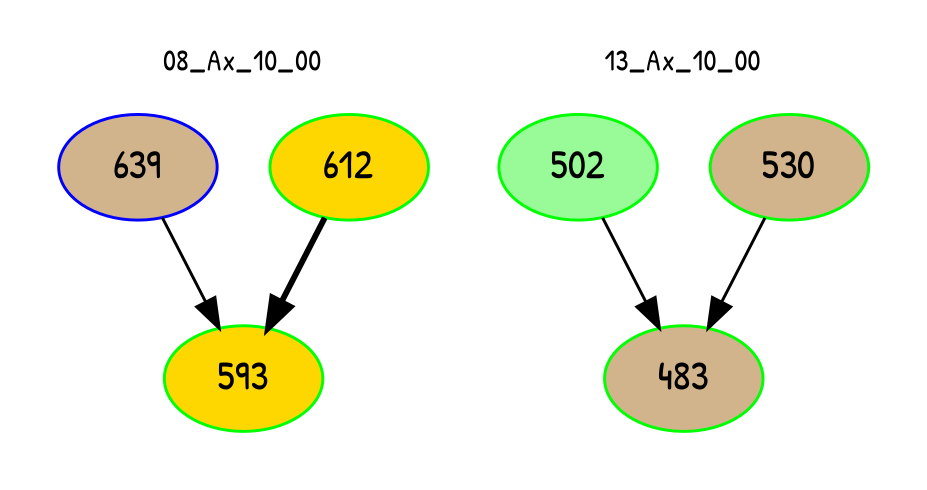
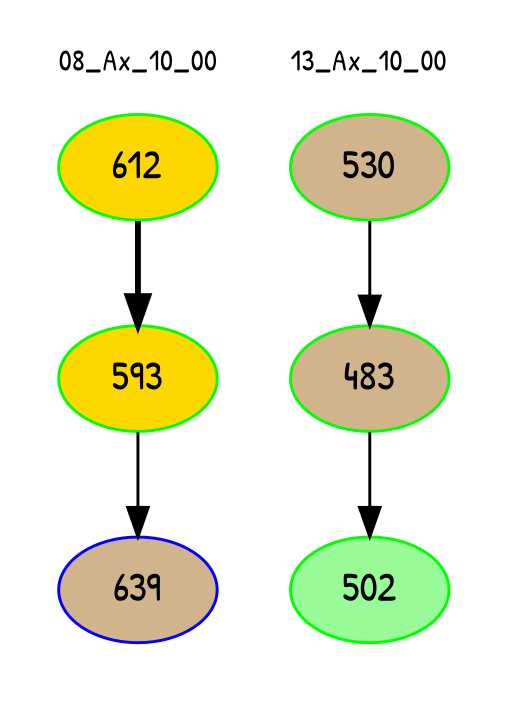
edge "639" -> "593": reversed
edge "502" -> "483": reversed
